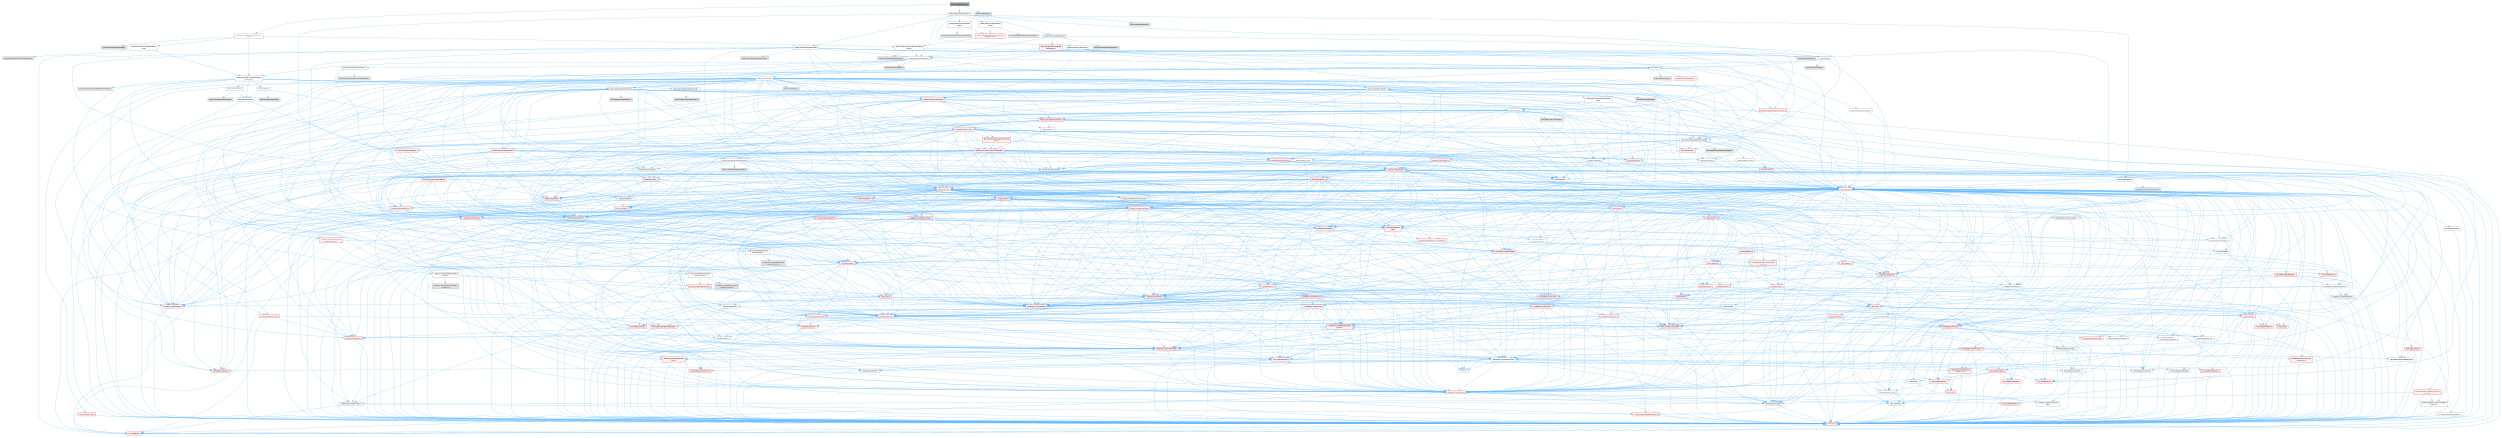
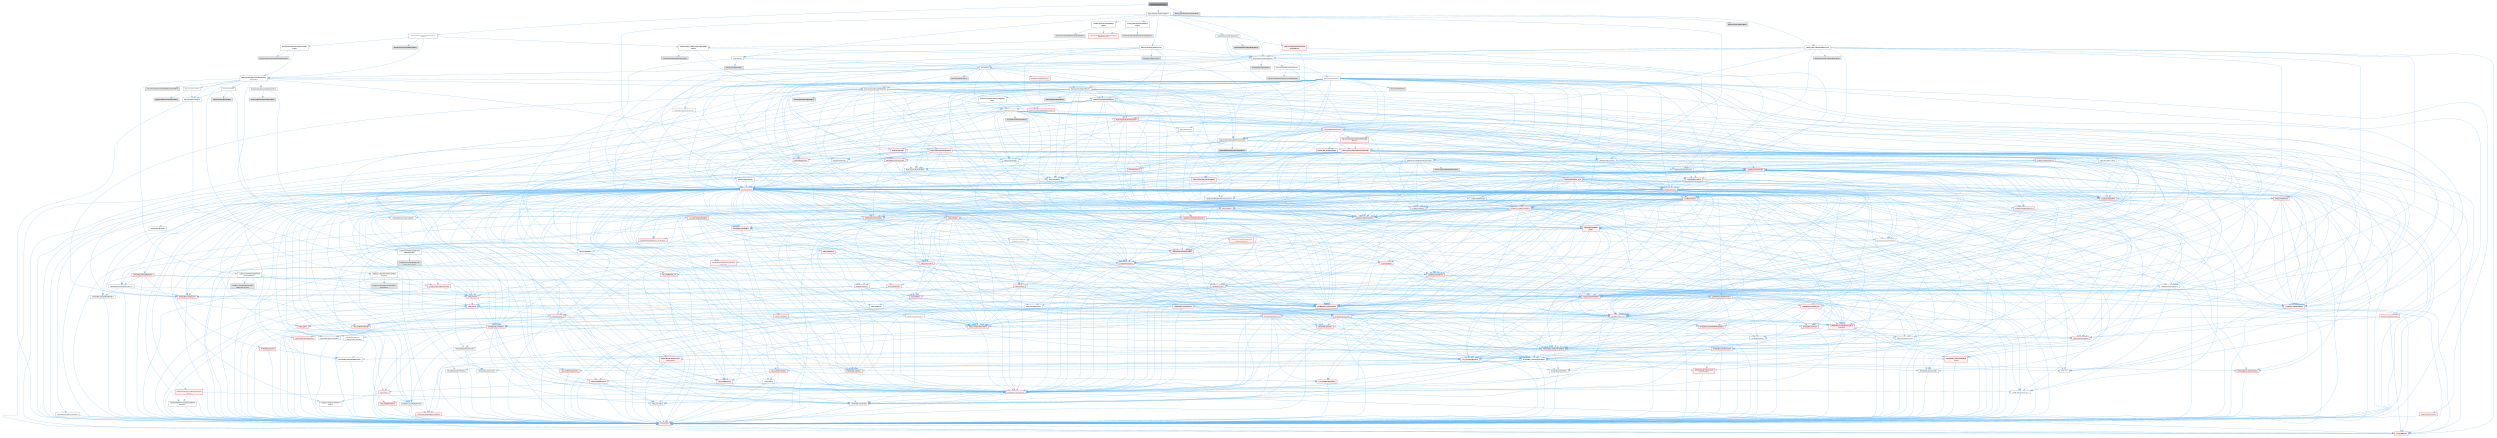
node "Policies.generated.h": label "Policies.generated.h" -> "RigVMCollapseNode.generated.h"
node "RigVMNotifications.generated.h": removed
